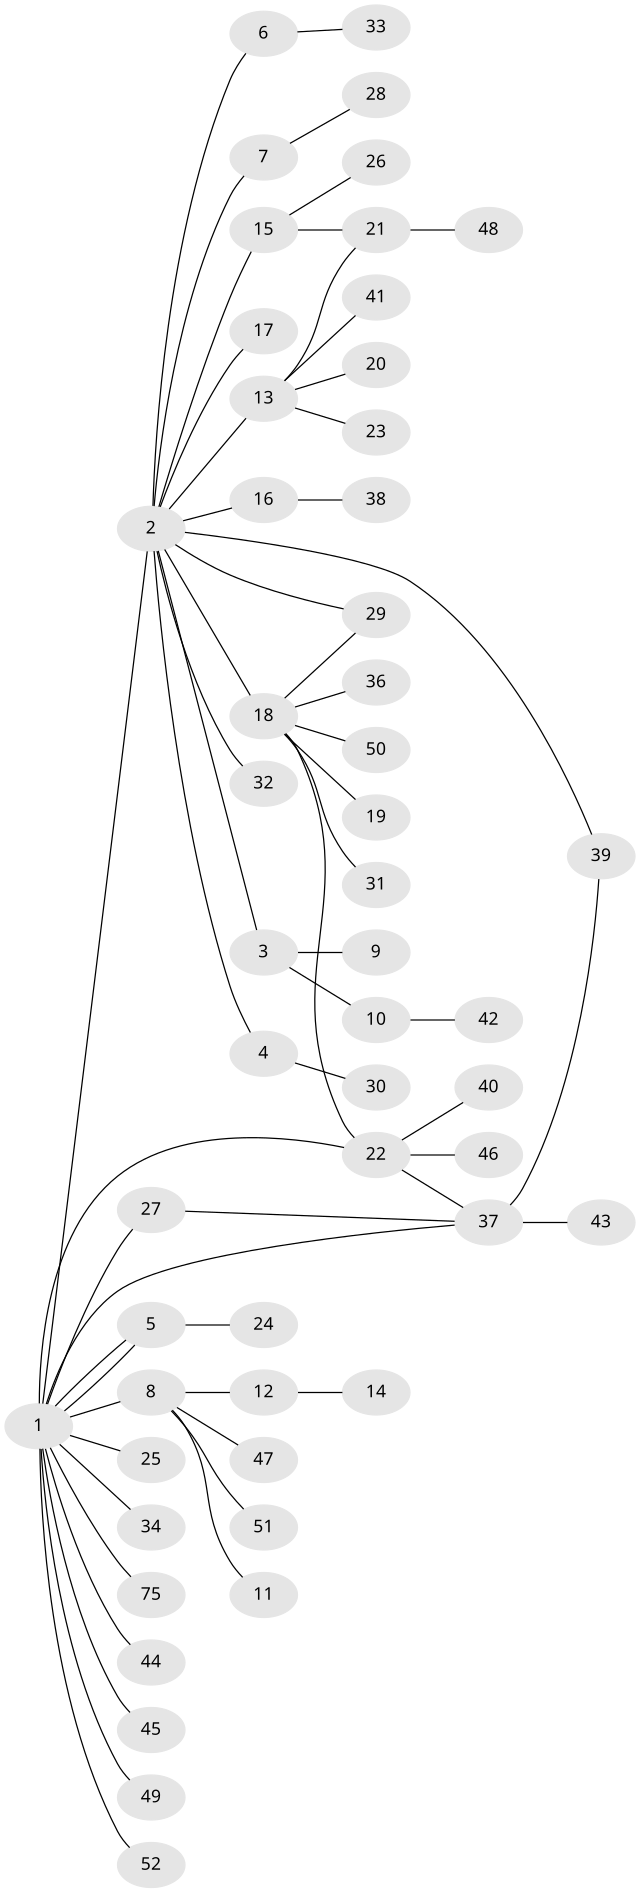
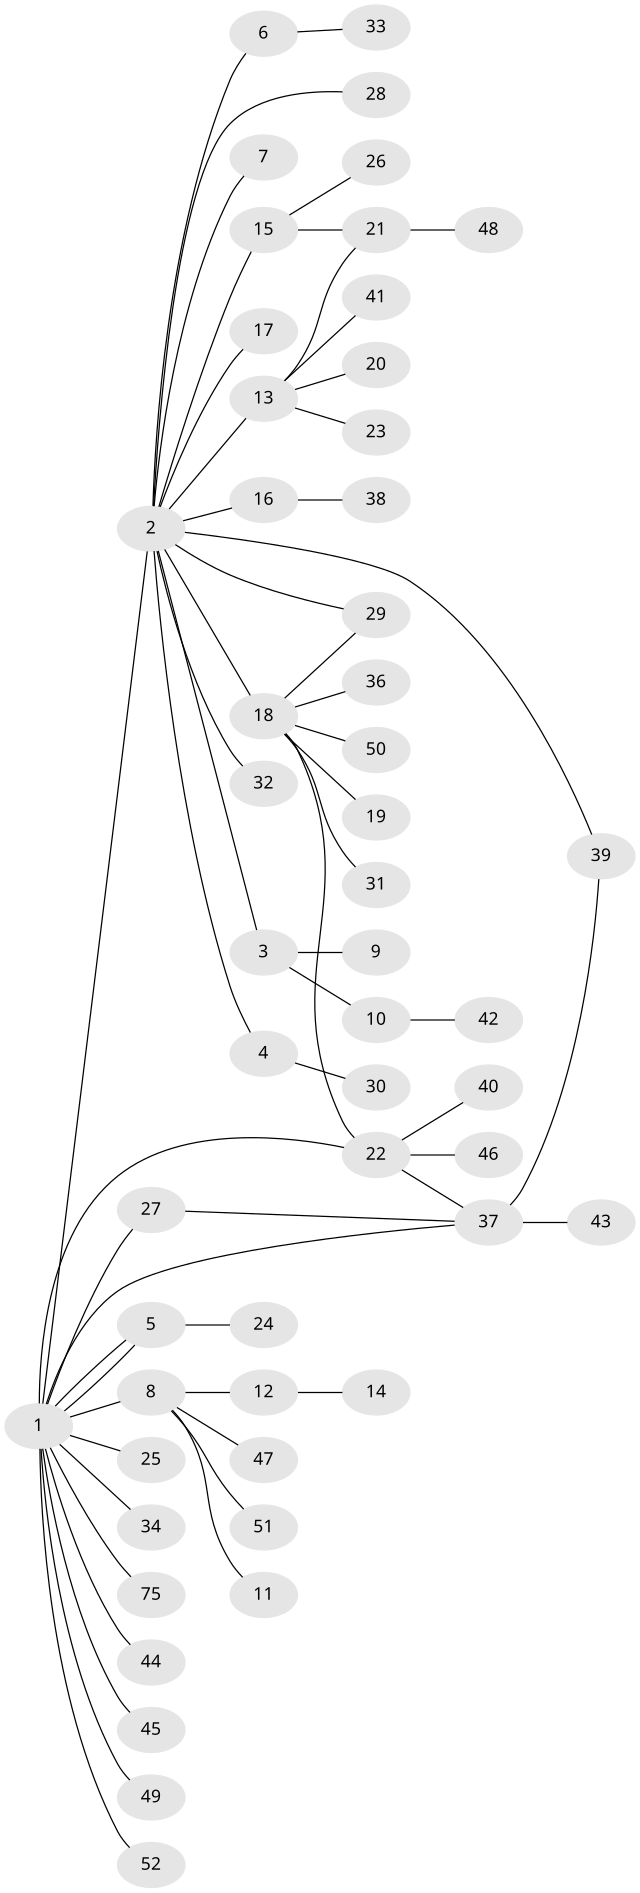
edge "28" -- "7": now "28" -- "2"
